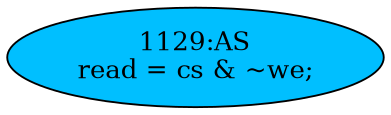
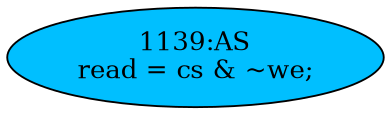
node "1129:AS read = cs & ~we;": label "1129:AS read = cs & ~we;" -> "1139:AS read = cs & ~we;"
